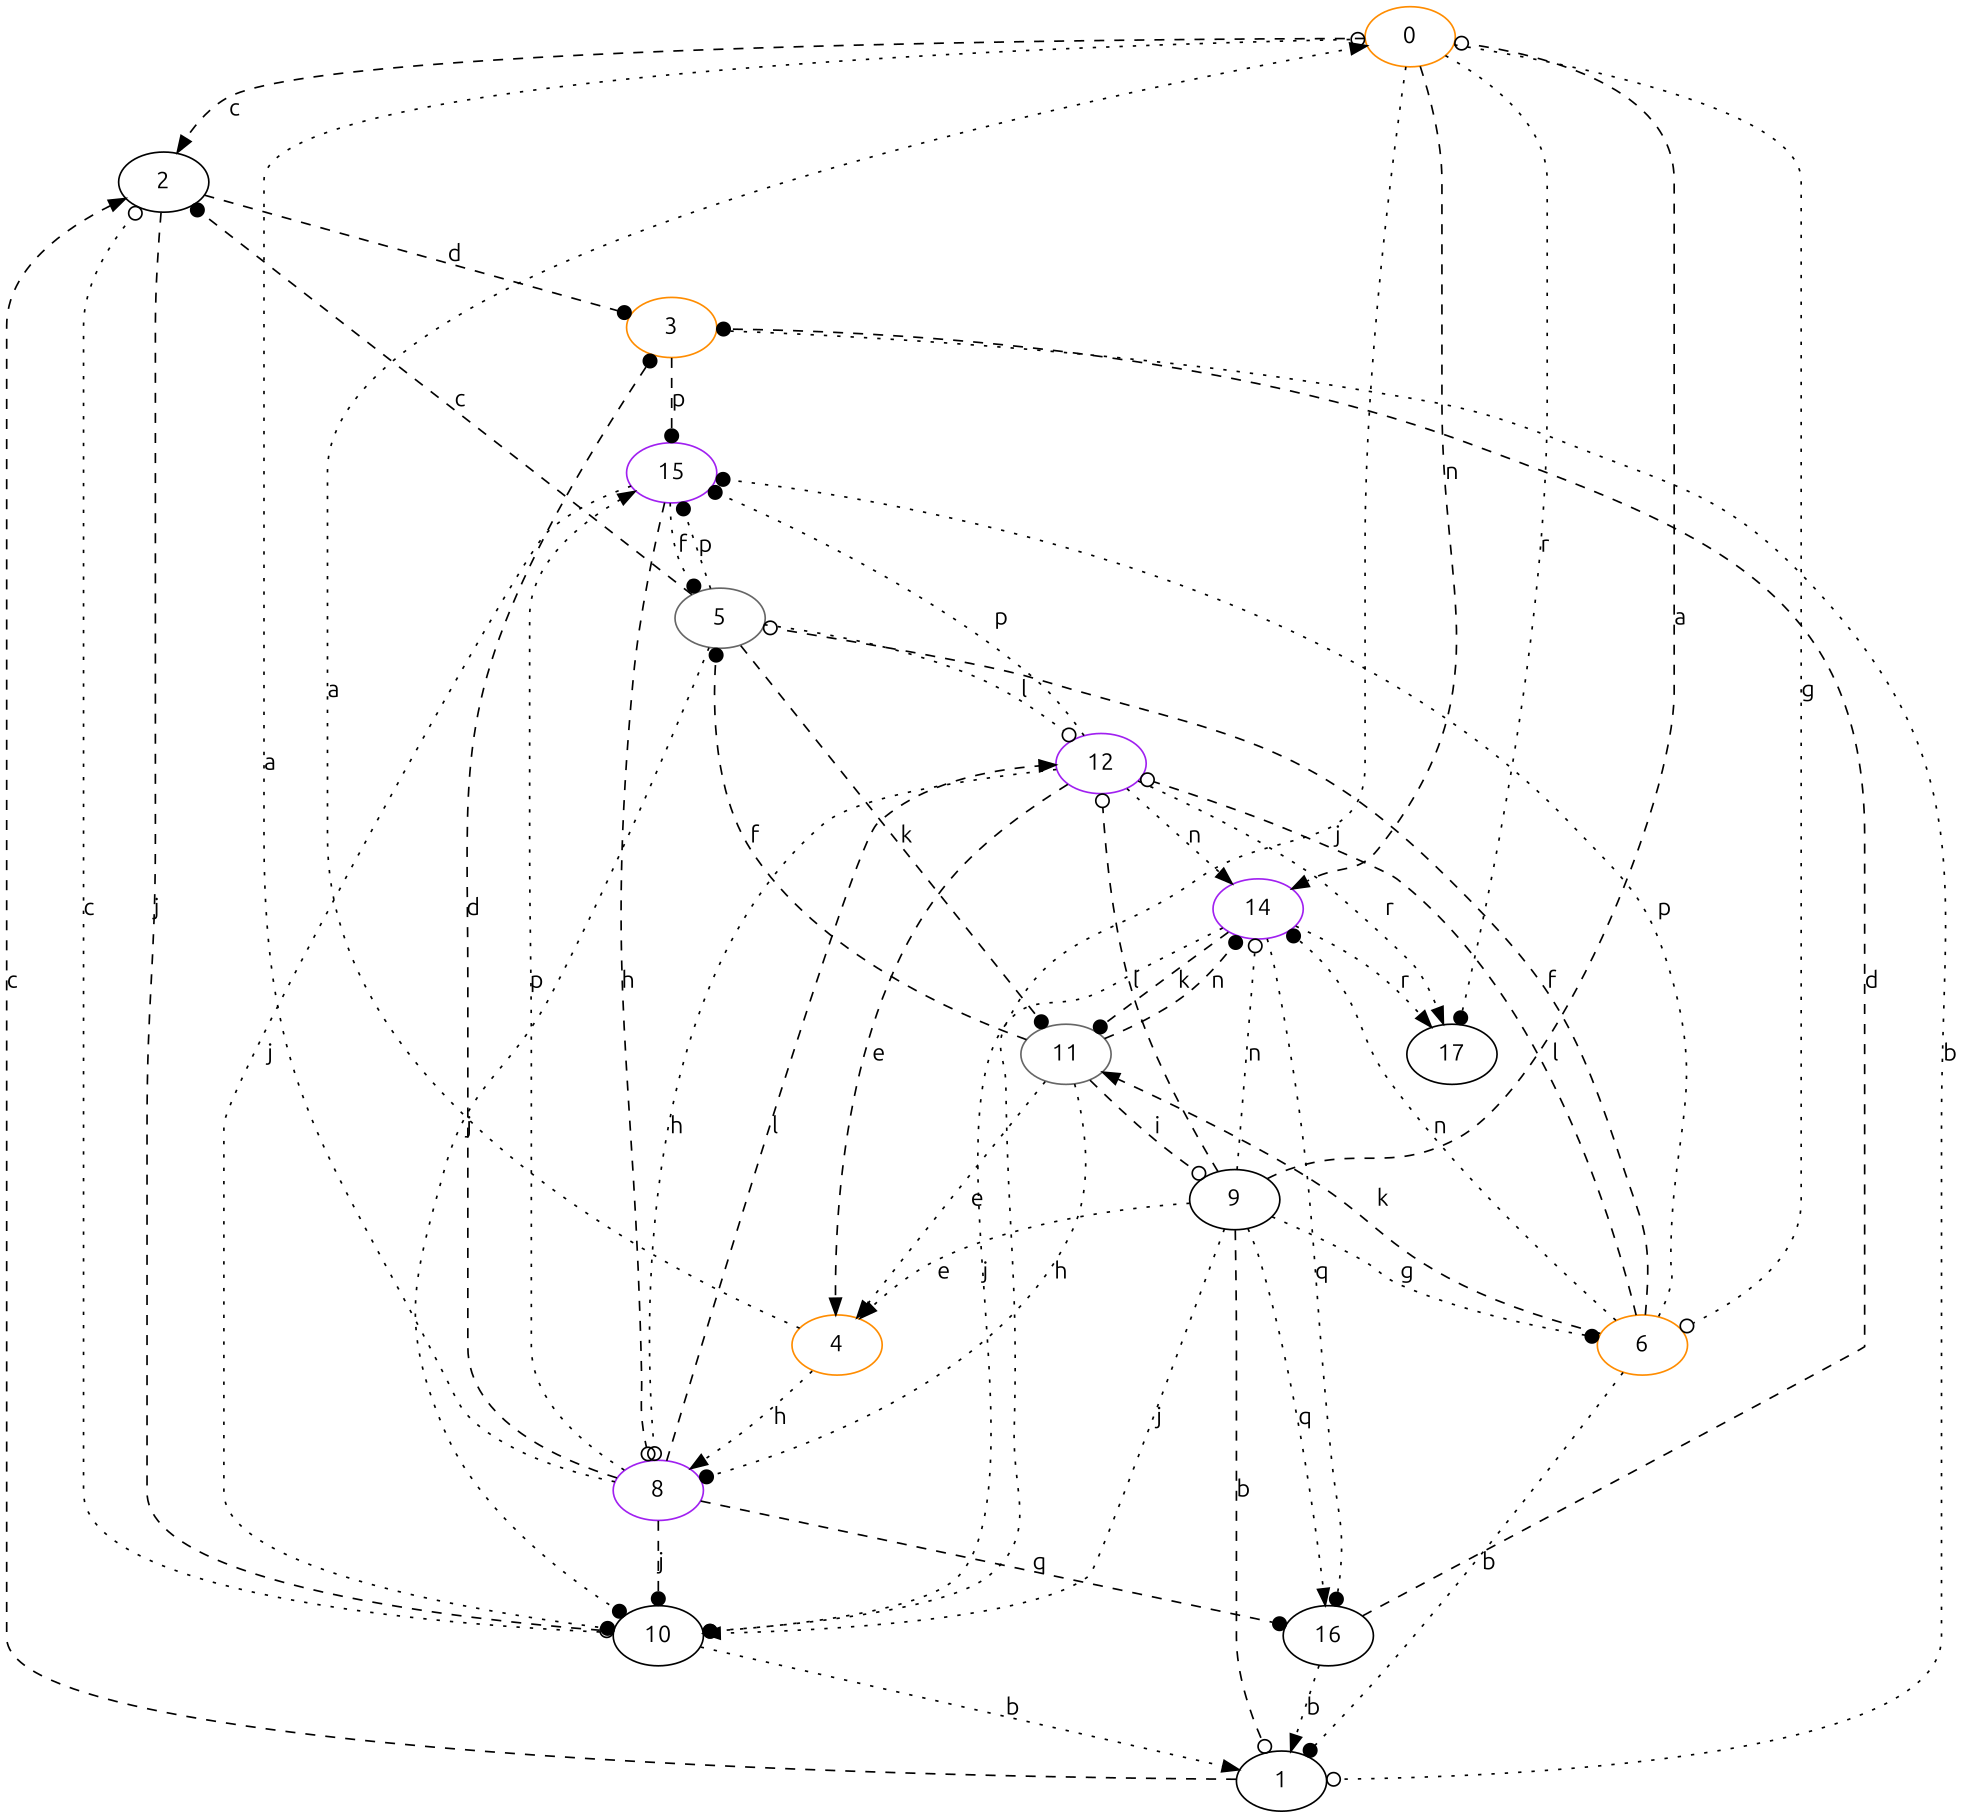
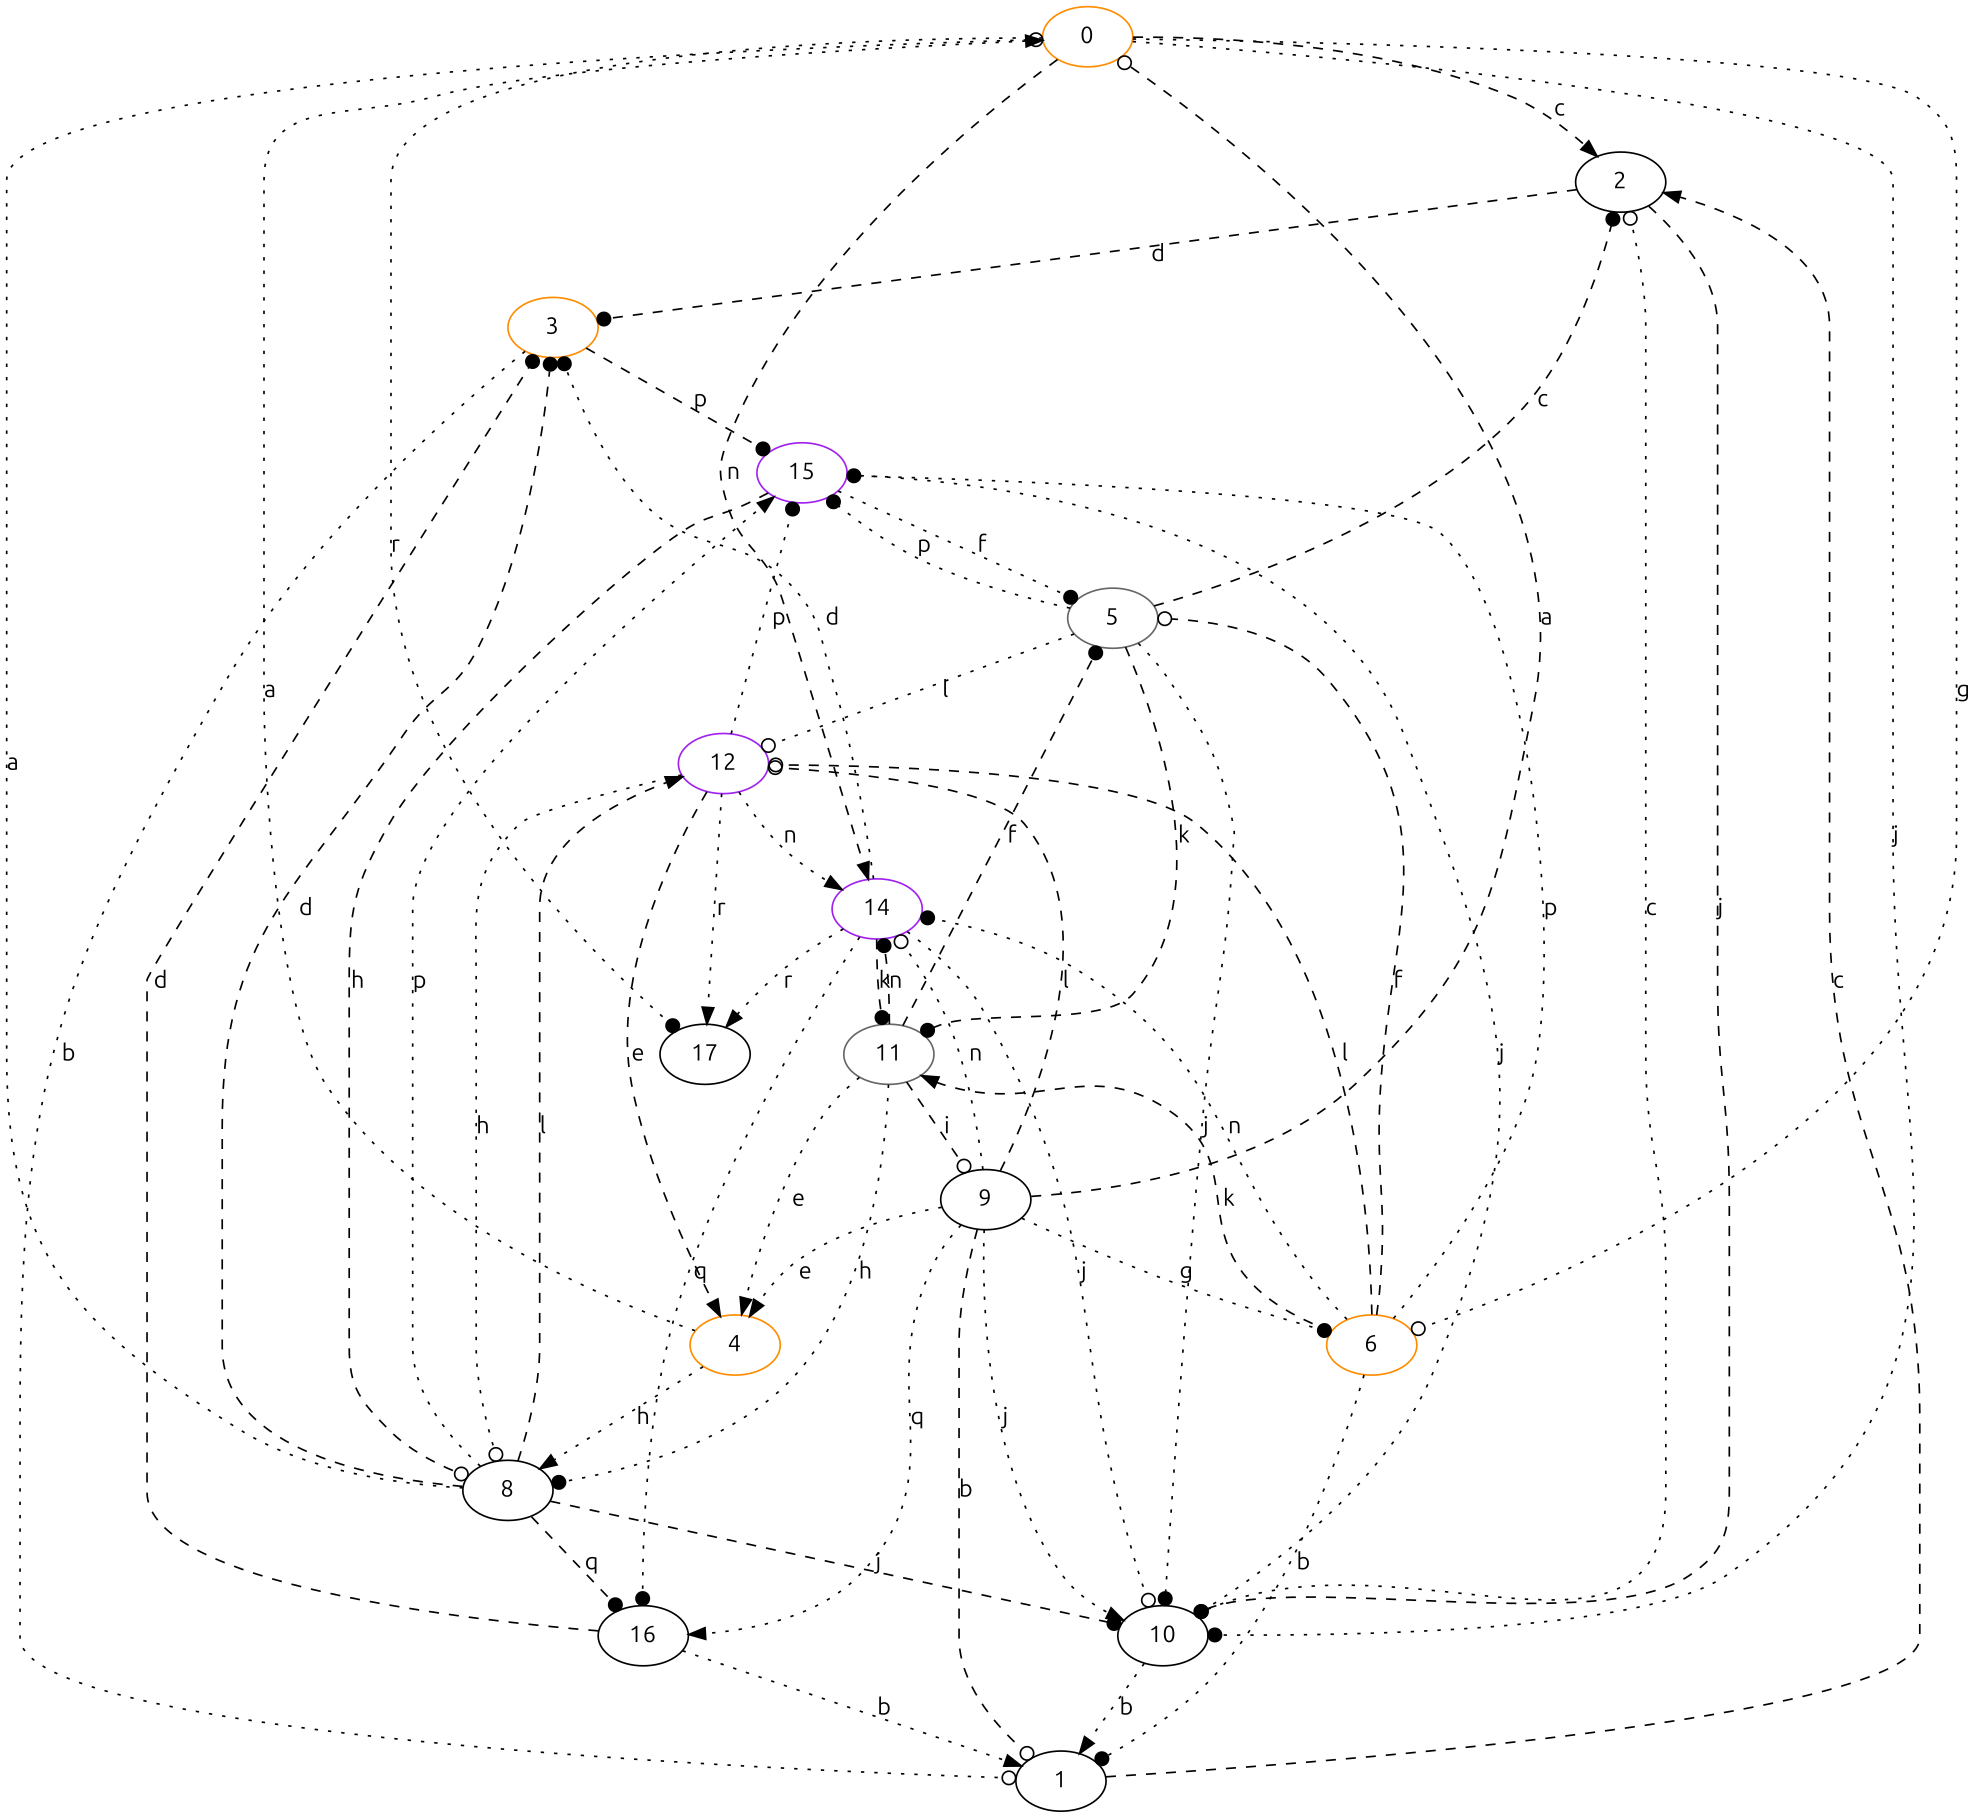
edge "14" -> "3": added, label "d"
node "8": color purple -> black
